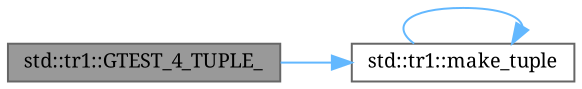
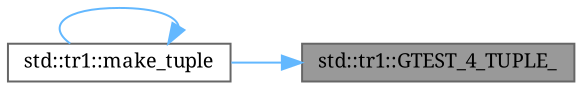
edge "std::tr1::GTEST_4_TUPLE_" -> "std::tr1::make_tuple": reversed
